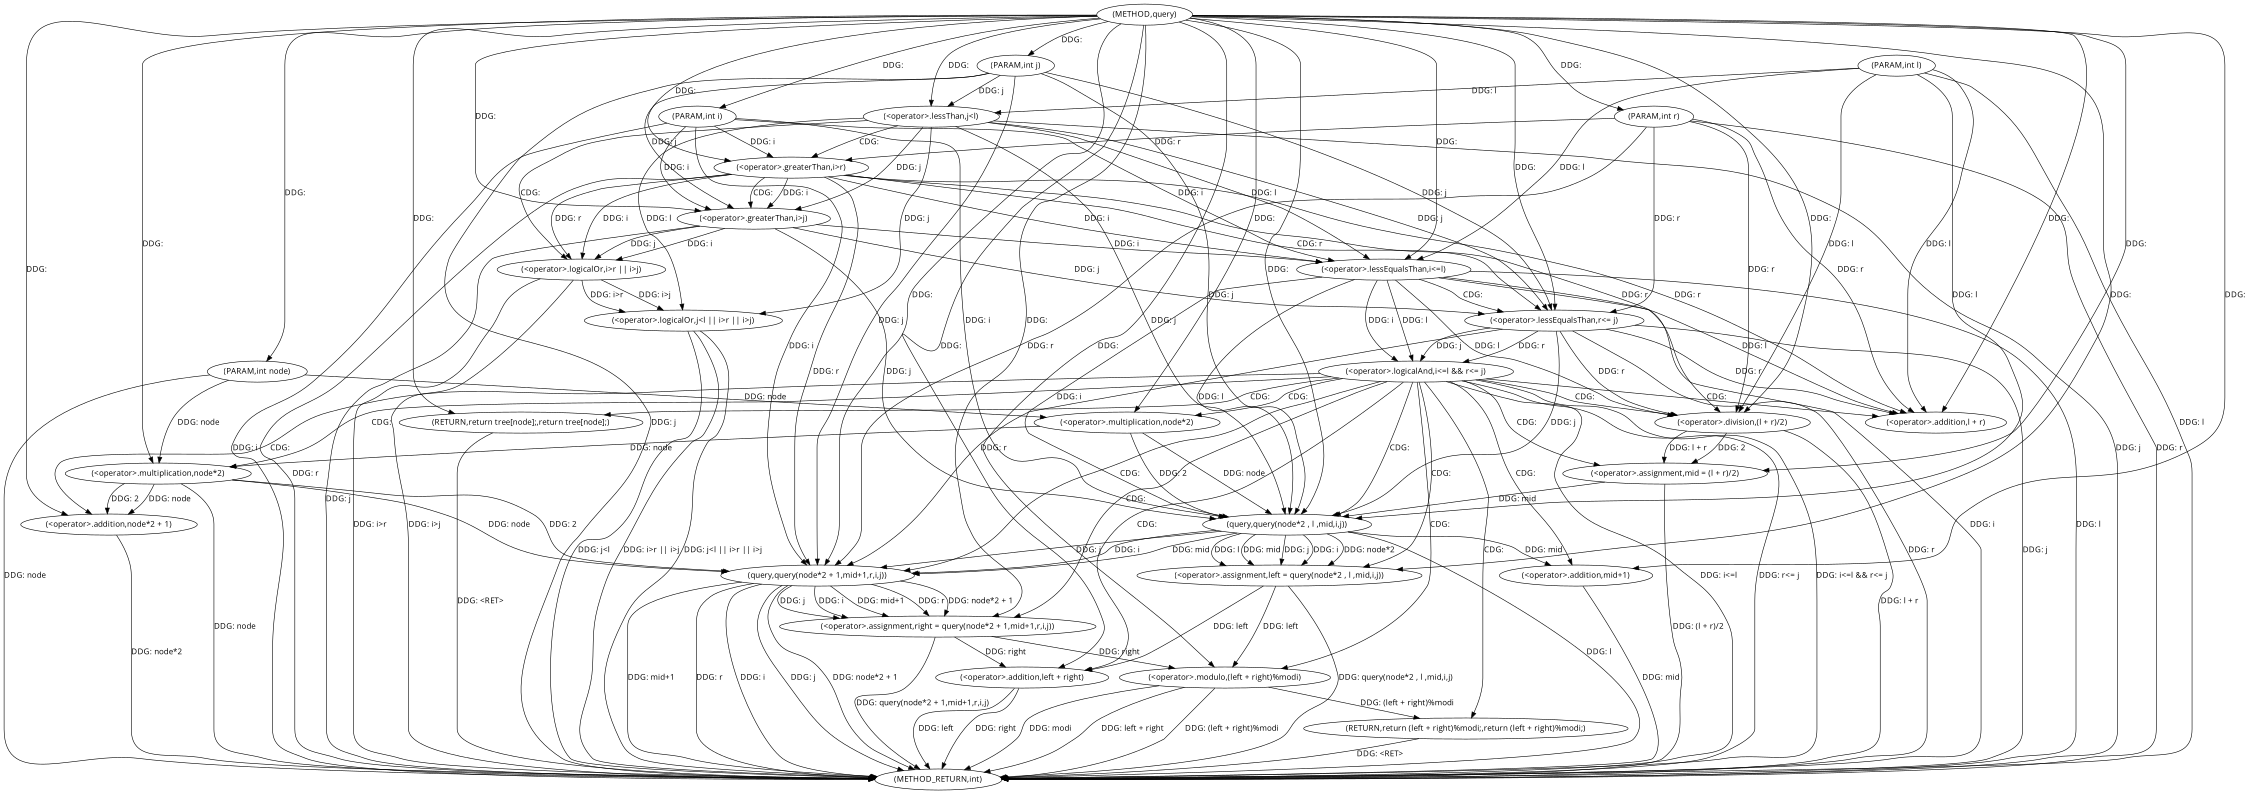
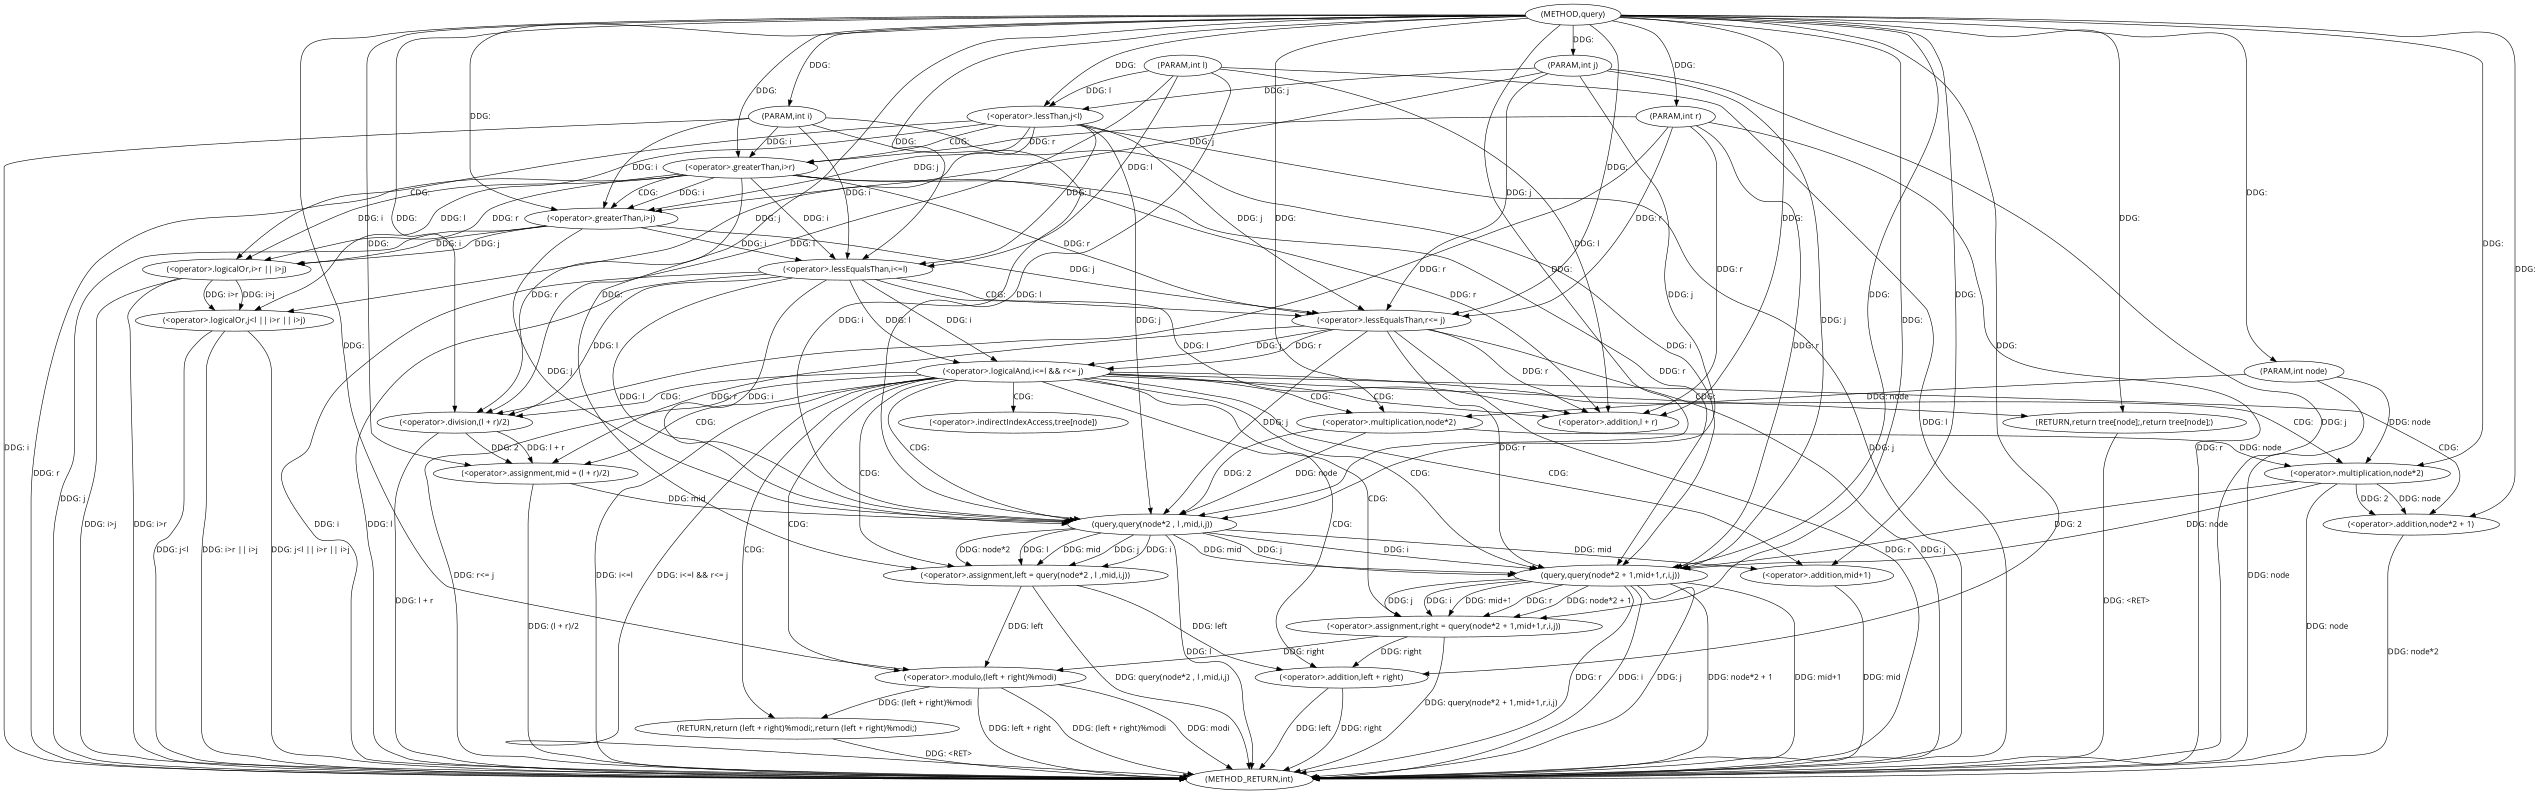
edge "(<operator>.greaterThan,i>r)" -> "(<operator>.lessEqualsThan,r<= j)": label "CDG: r" -> "DDG: r"
edge "(<operator>.lessEqualsThan,r<= j)" -> "(<operator>.division,(l + r)/2)": now "(<operator>.lessEqualsThan,r<= j)" -> "(<operator>.assignment,mid = (l + r)/2)"
node "(<operator>.indirectIndexAccess,tree[node])": added
